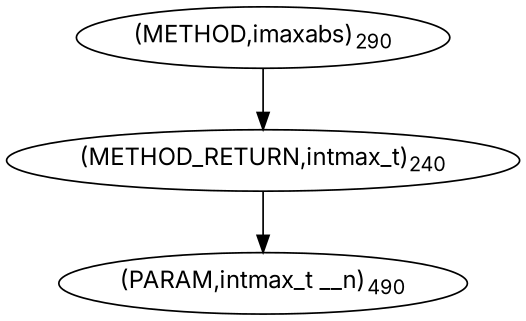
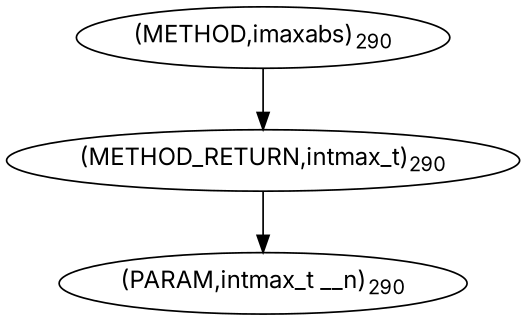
node "(METHOD_RETURN,intmax_t)": text "240" -> "290"
node "(PARAM,intmax_t __n)": text "490" -> "290"
